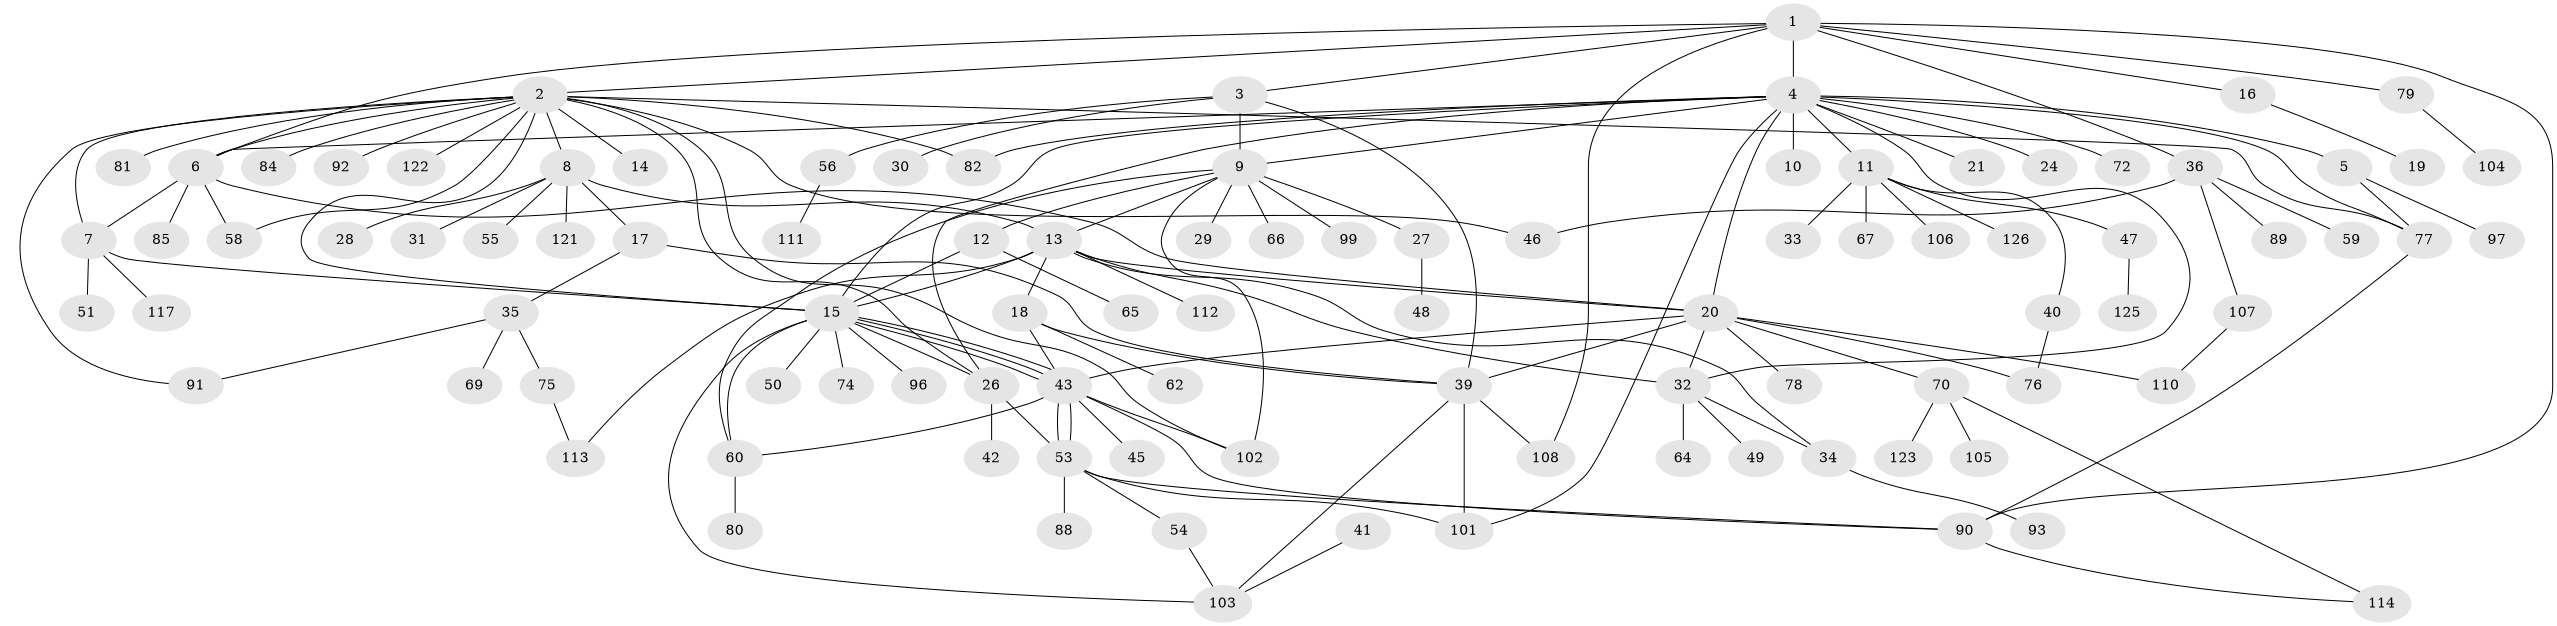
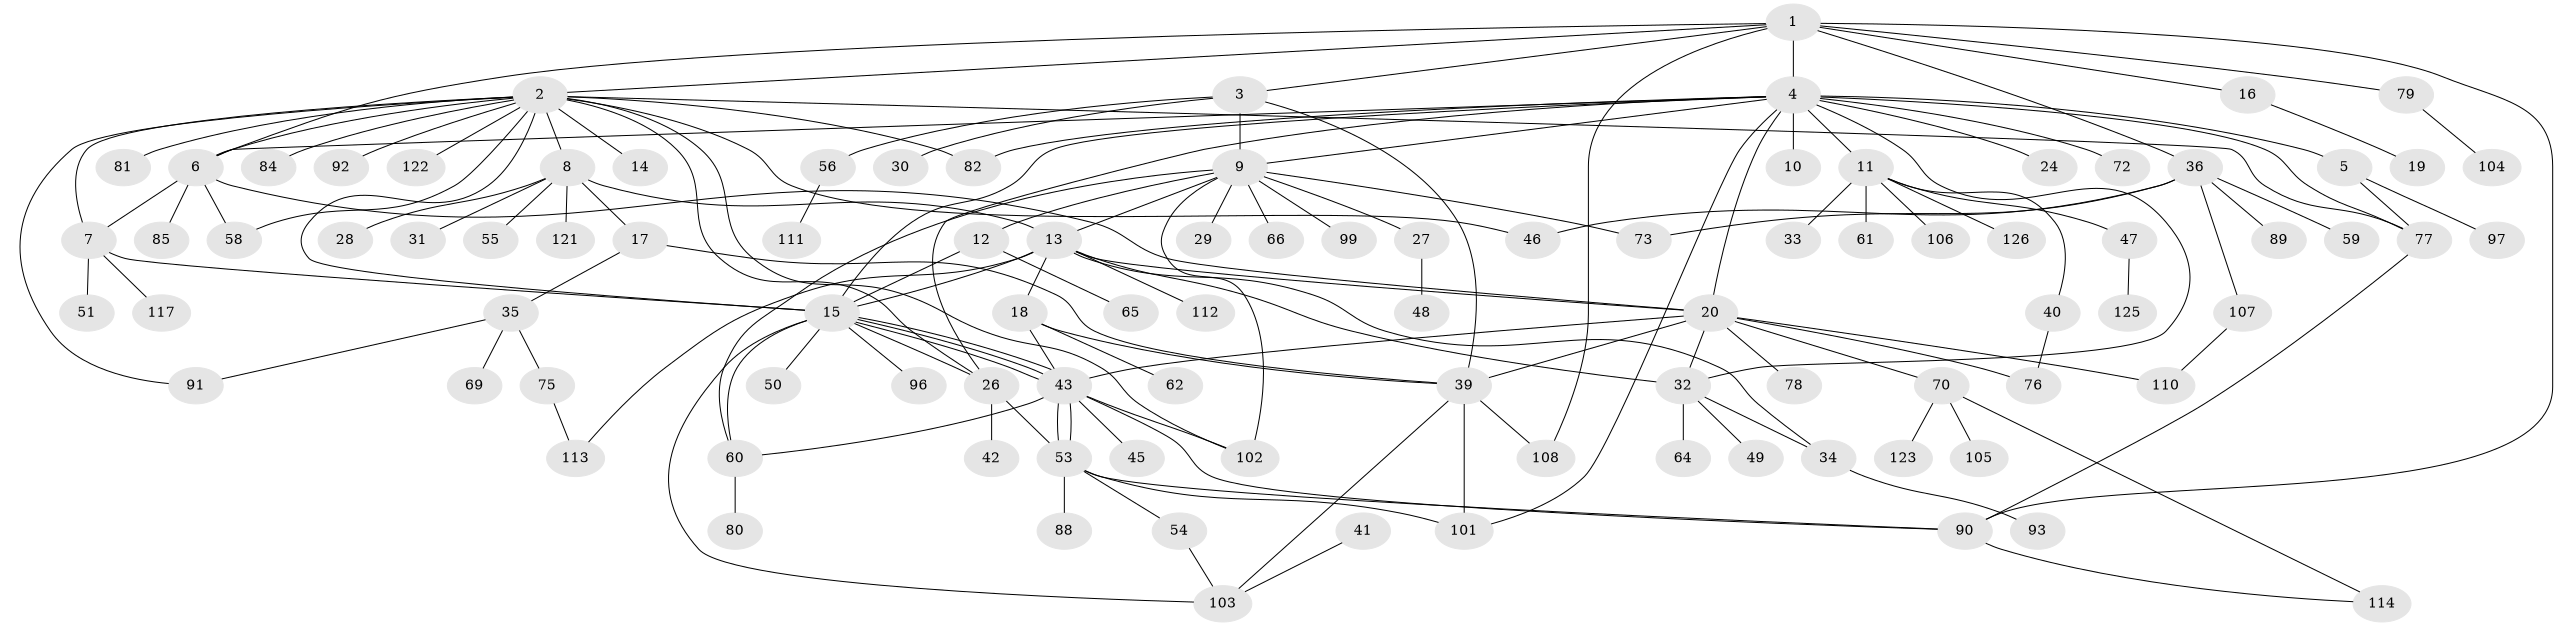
node "21": removed
node "73": added
node "67": label "67" -> "61"
node "74": removed
